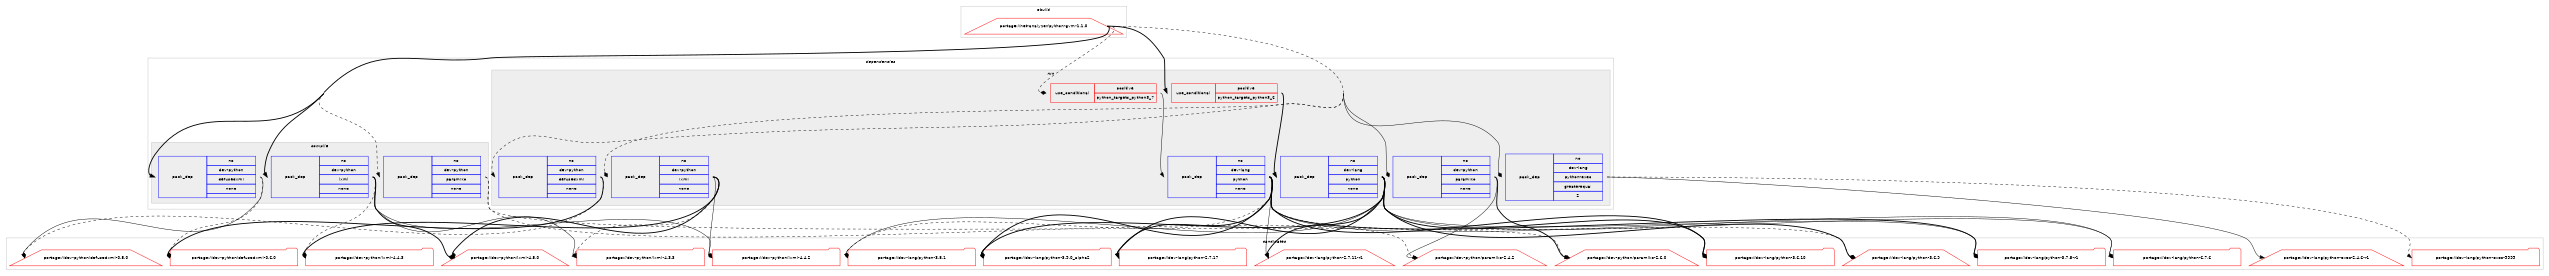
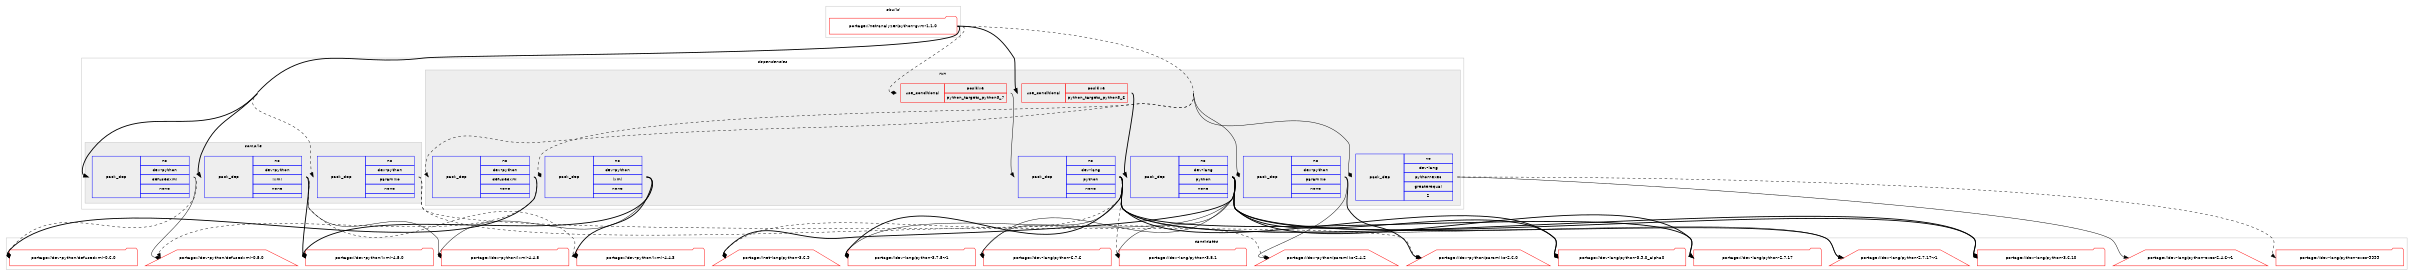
node "portage://net-analyzer/python-gvm-1.1.0": shape trapezium -> folder
node "portage://dev-python/lxml-4.5.0": shape trapezium -> folder
node "portage://dev-python/lxml-4.3.3": removed
node "portage://dev-python/lxml-4.4.2": label "portage://dev-python/lxml-4.4.2" -> "portage://dev-python/lxml-4.4.8"
node "portage://dev-lang/python-3.9.0_alpha2": label "portage://dev-lang/python-3.9.0_alpha2" -> "portage://dev-lang/python-3.9.0_alpha0"
node "portage://dev-lang/python-2.7.11-r1": label "portage://dev-lang/python-2.7.11-r1" -> "portage://dev-lang/python-2.7.17-r1"
node "portage://dev-lang/python-3.6.9": label "portage://dev-lang/python-3.6.9" -> "portage://net-lang/python-3.6.9"
